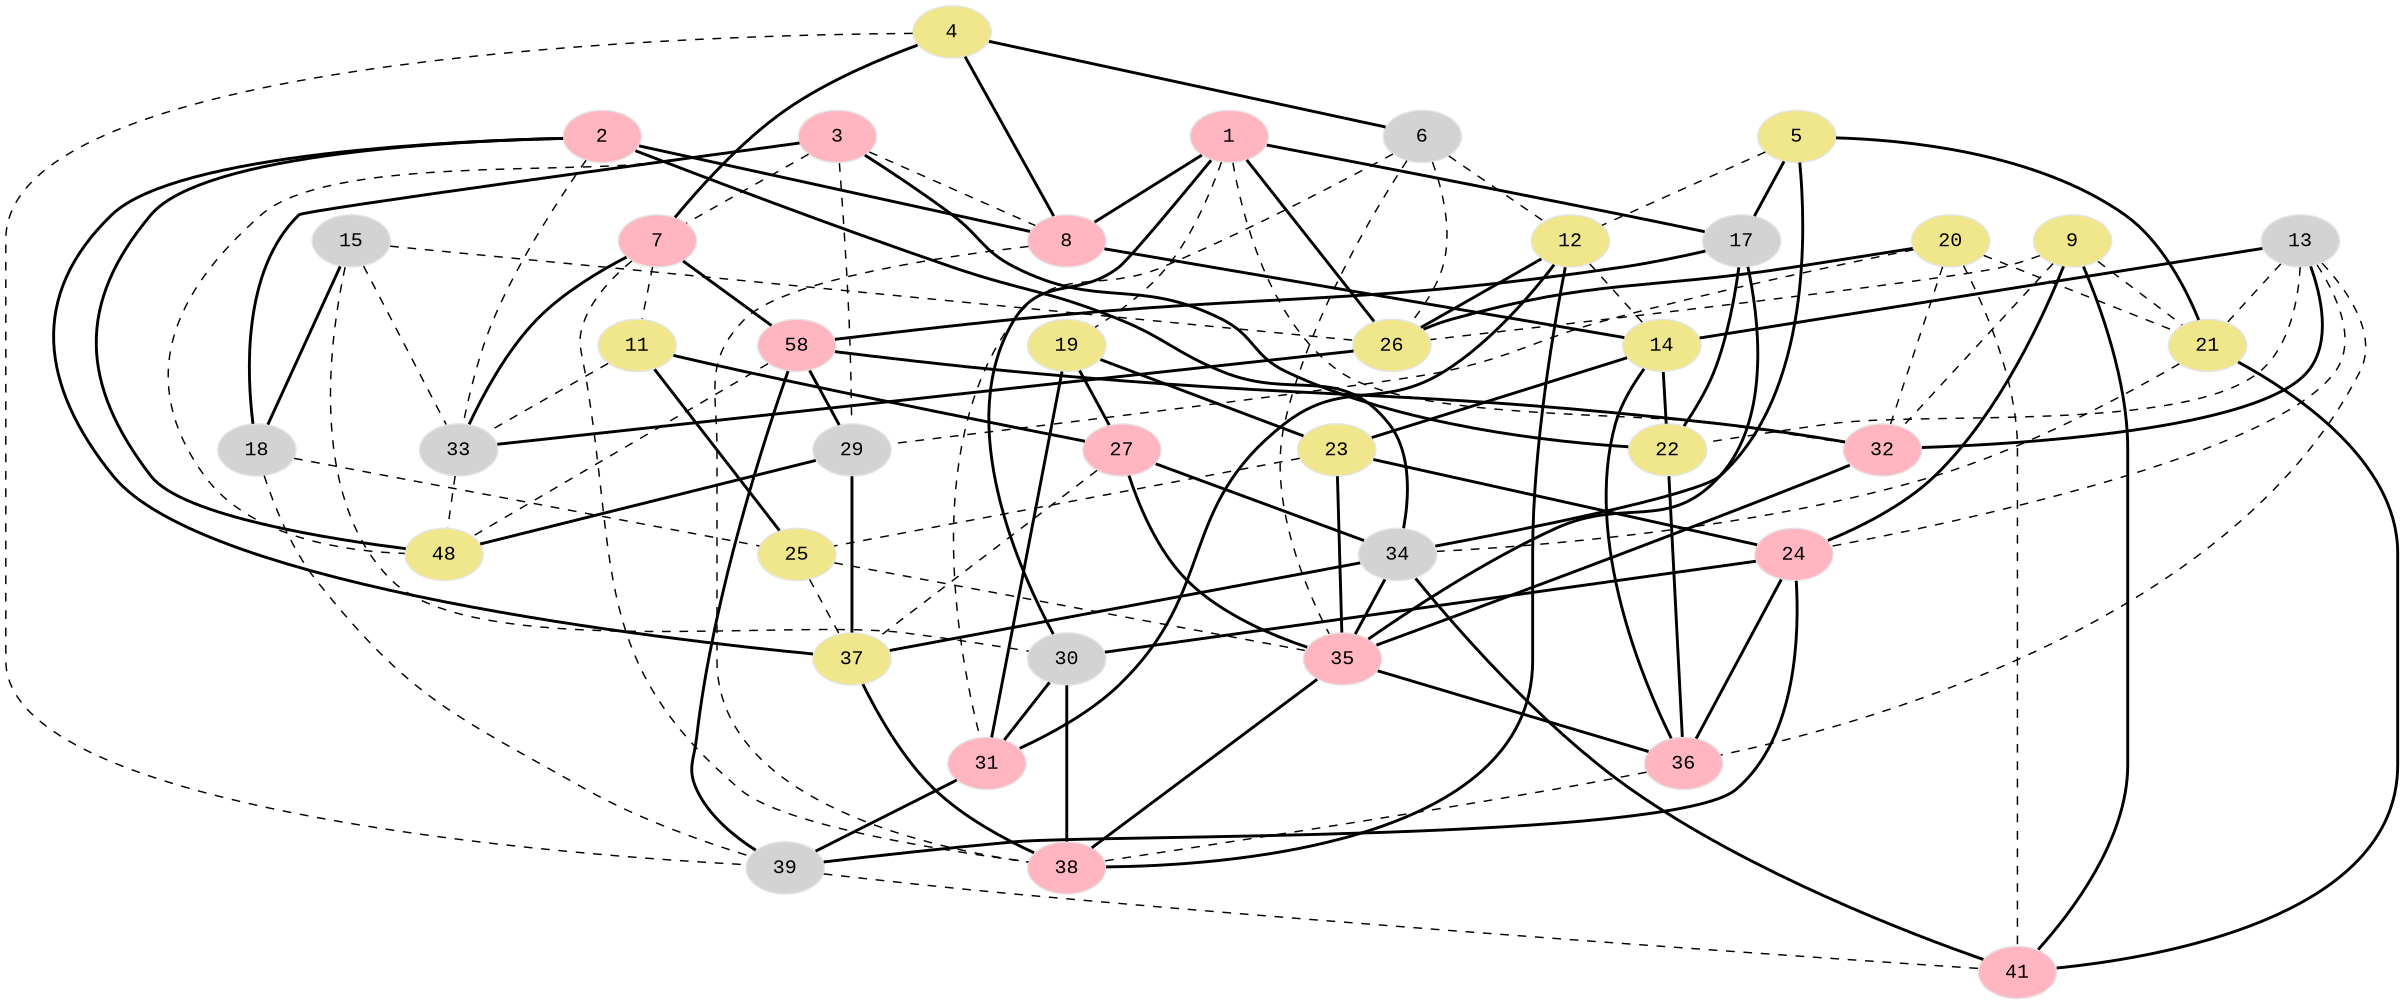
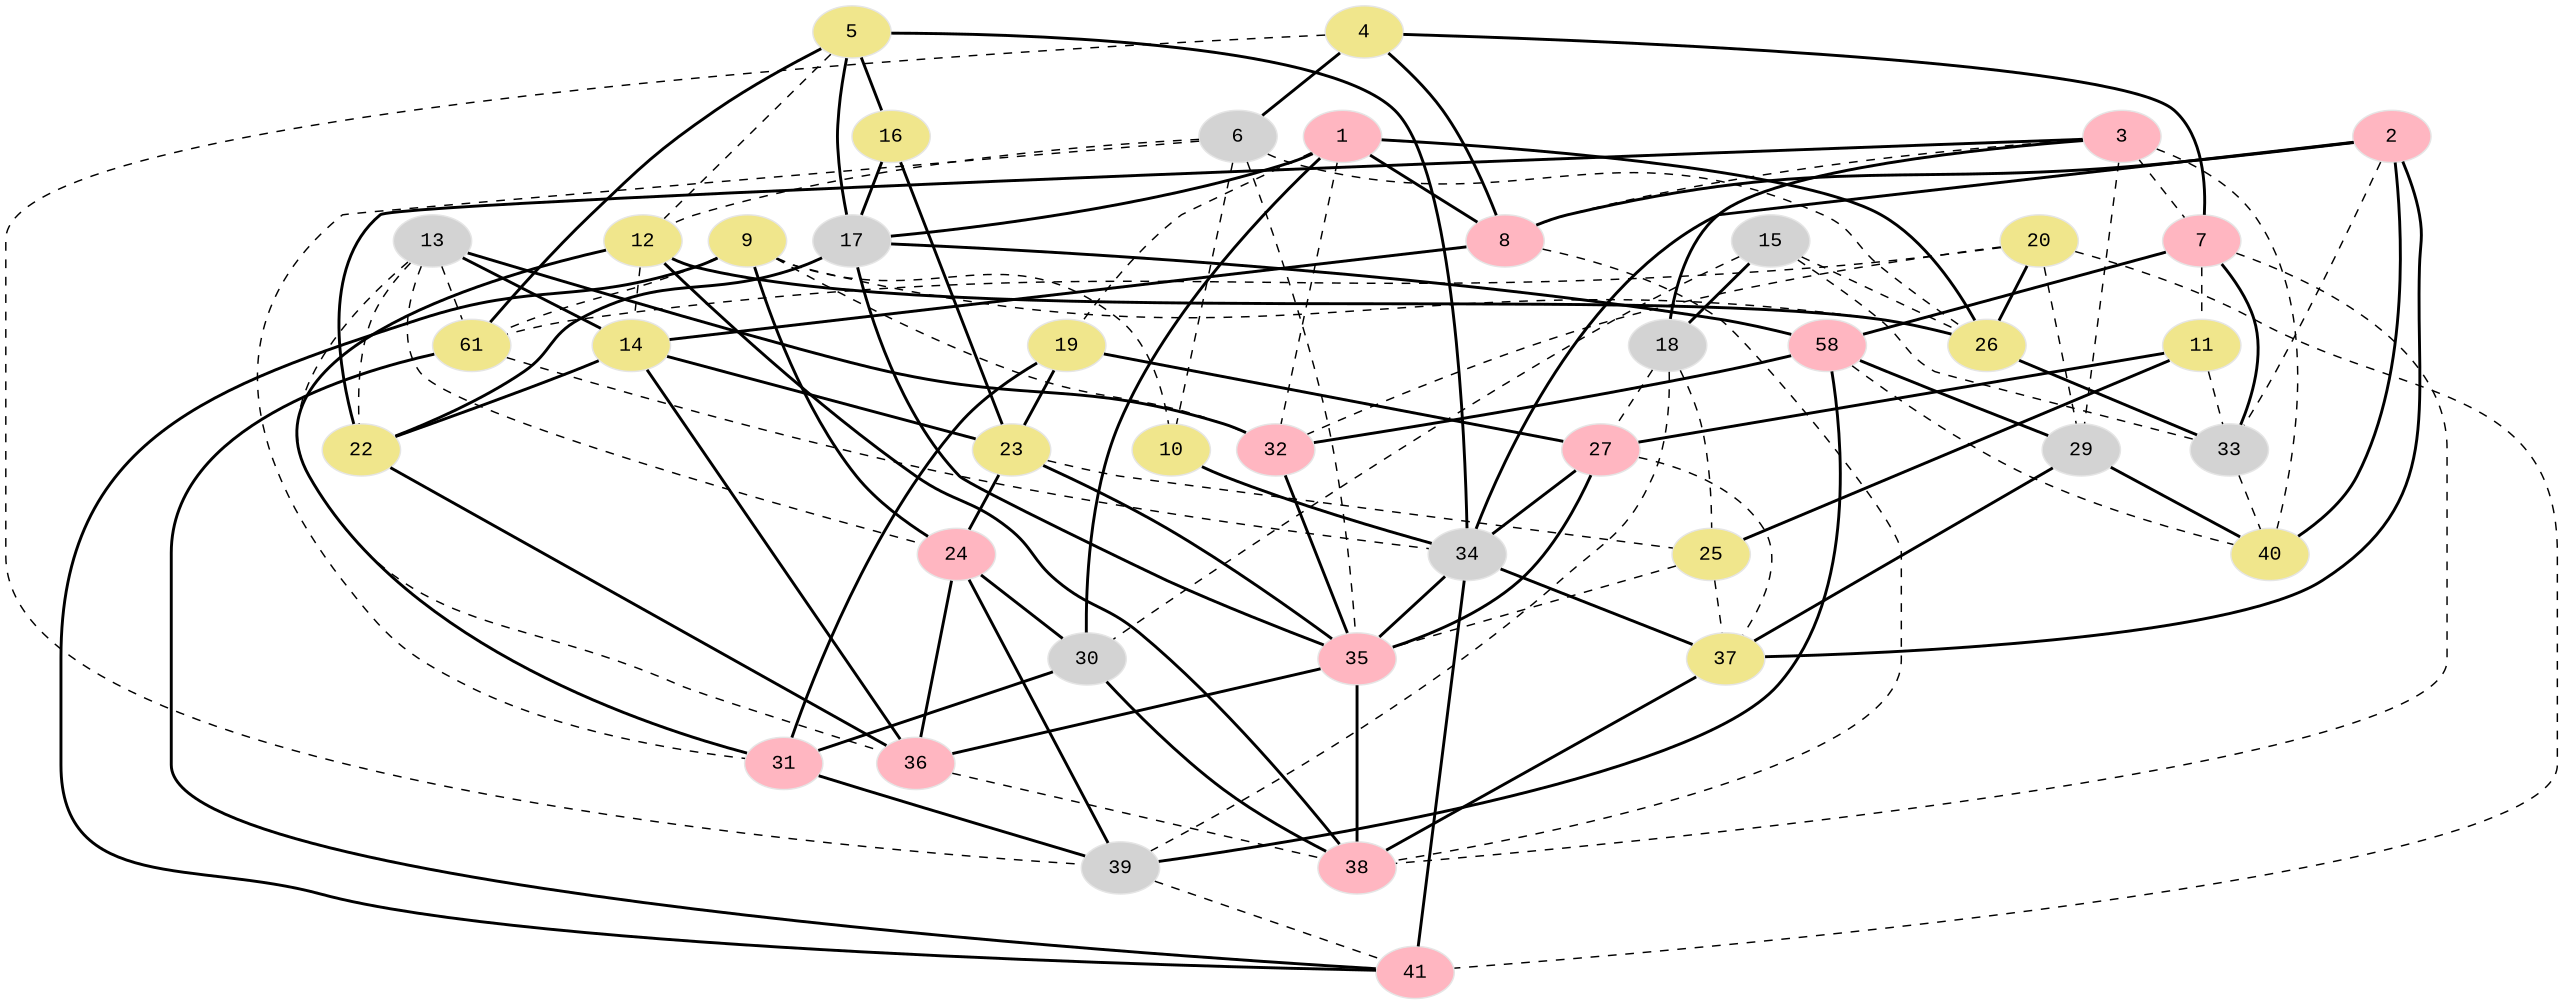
node "16": added
node "21": label "21" -> "61"
edge "18" -- "27": added
node "10": added
node "48": label "48" -> "40"
